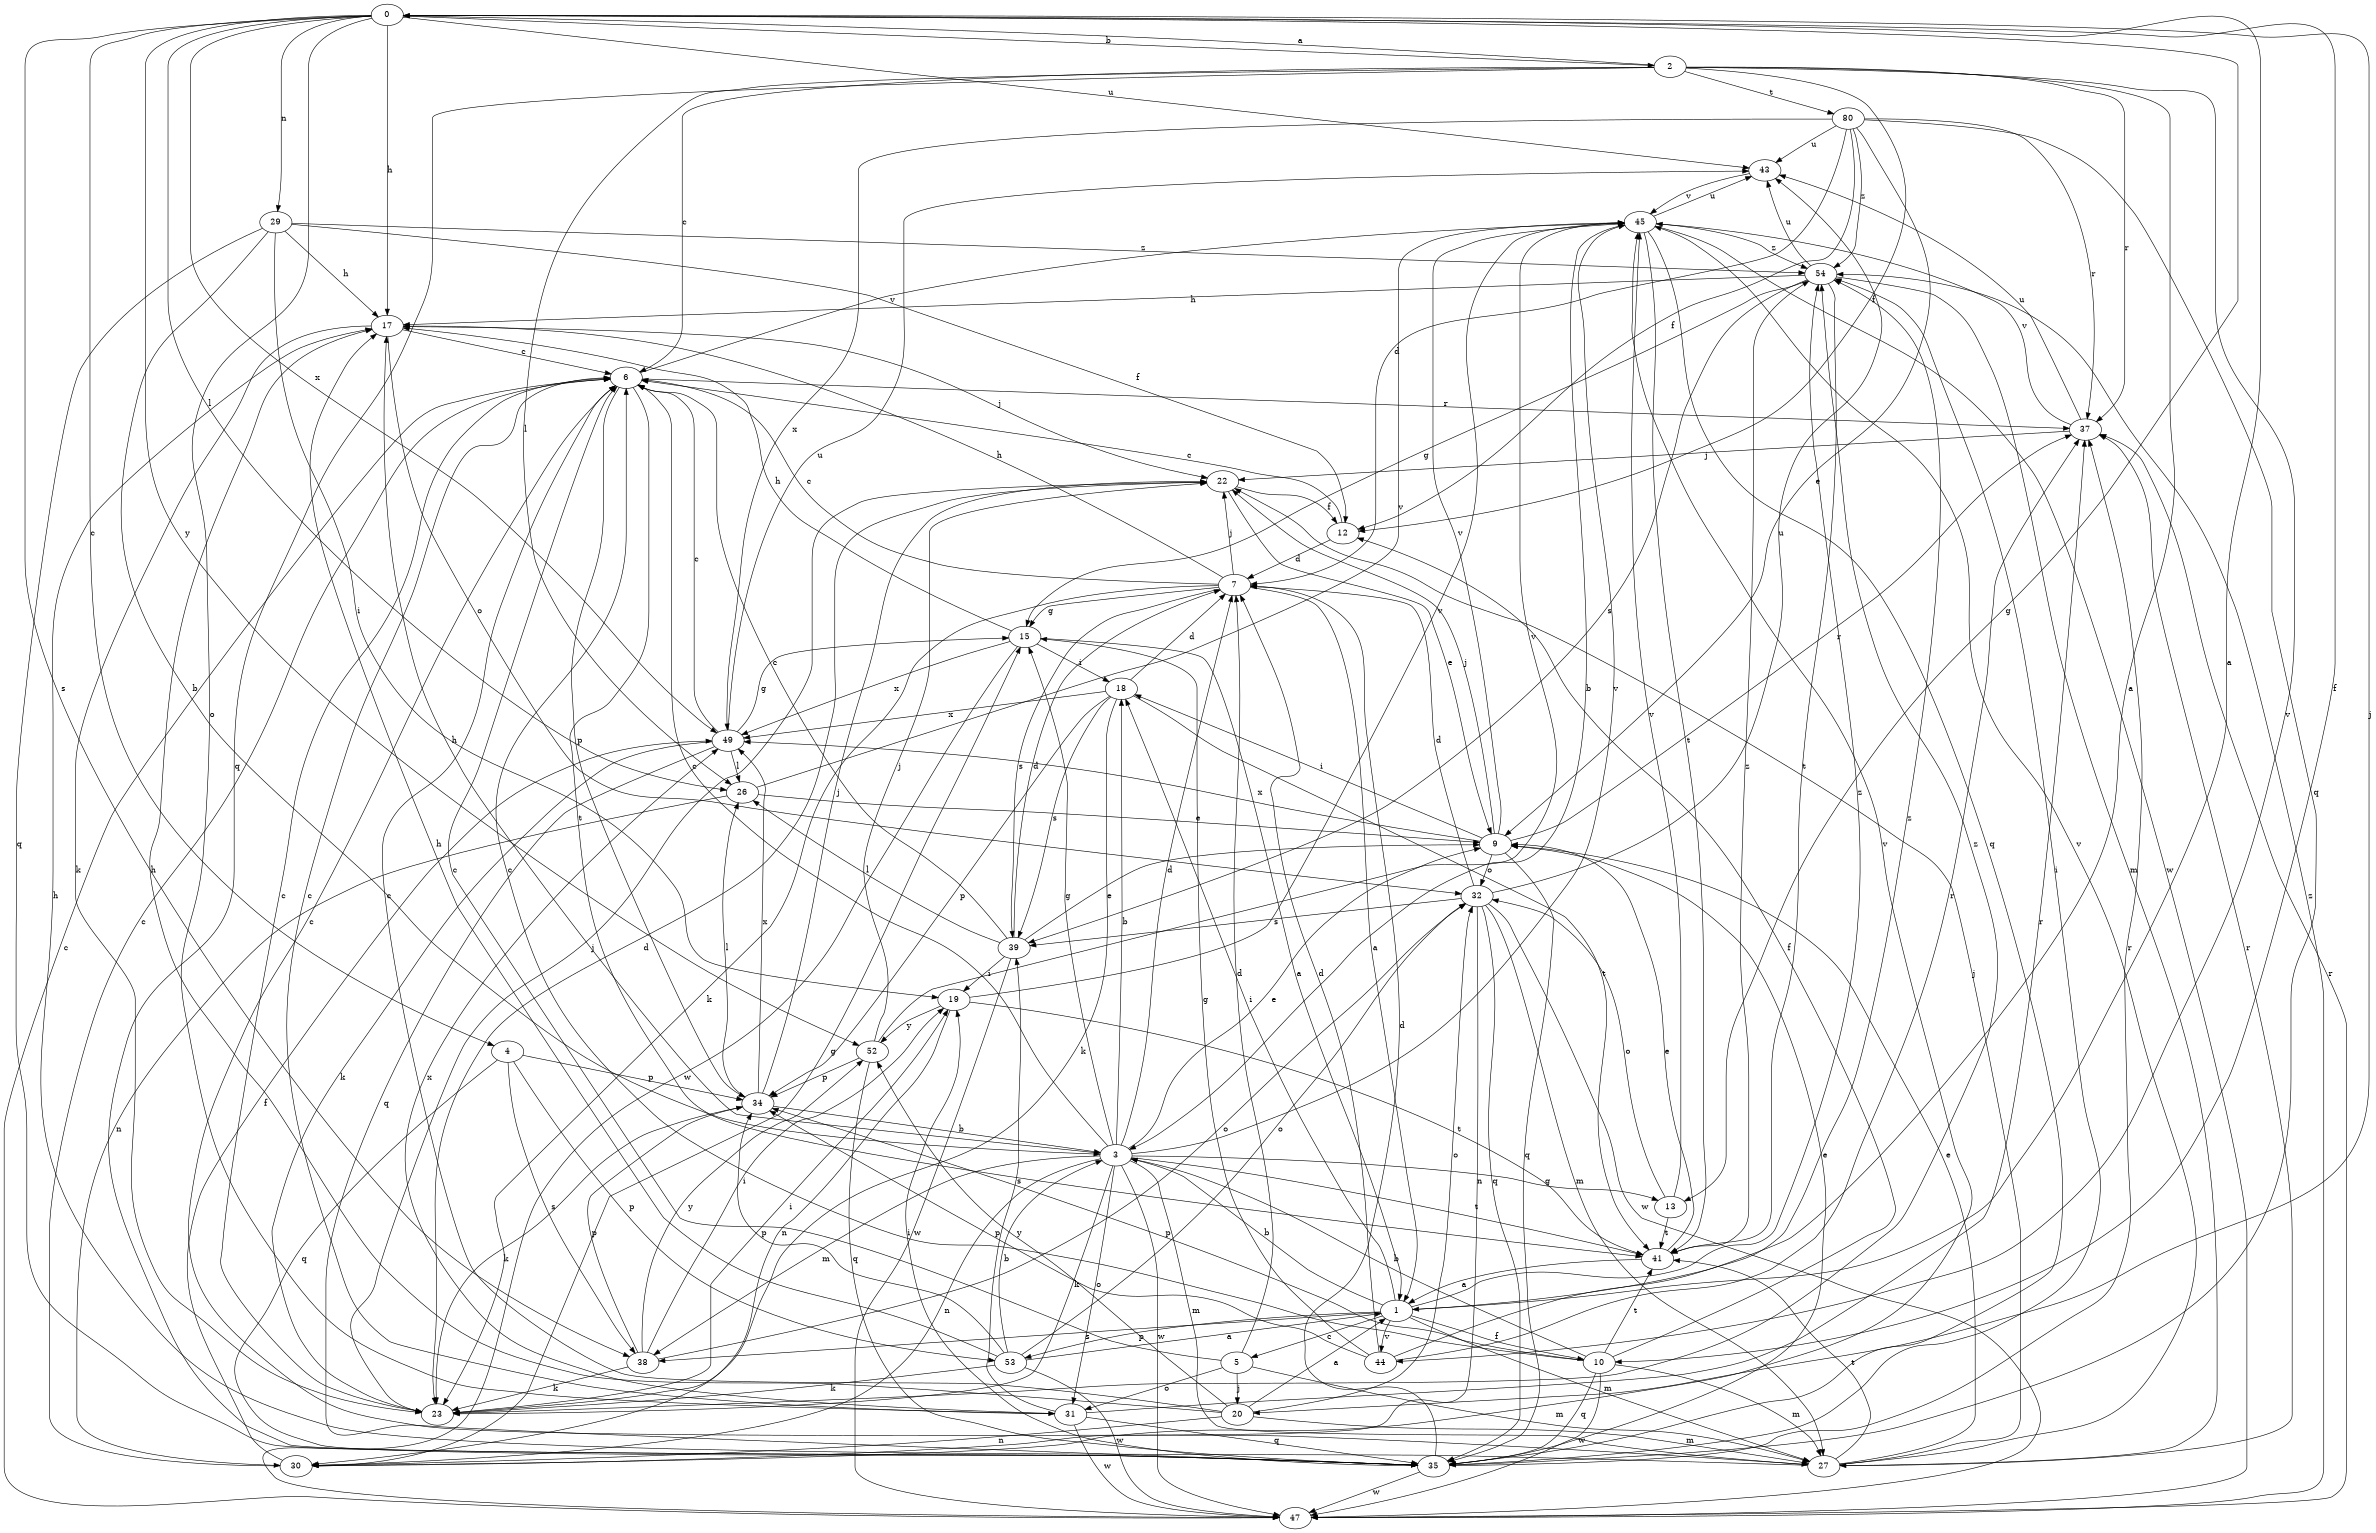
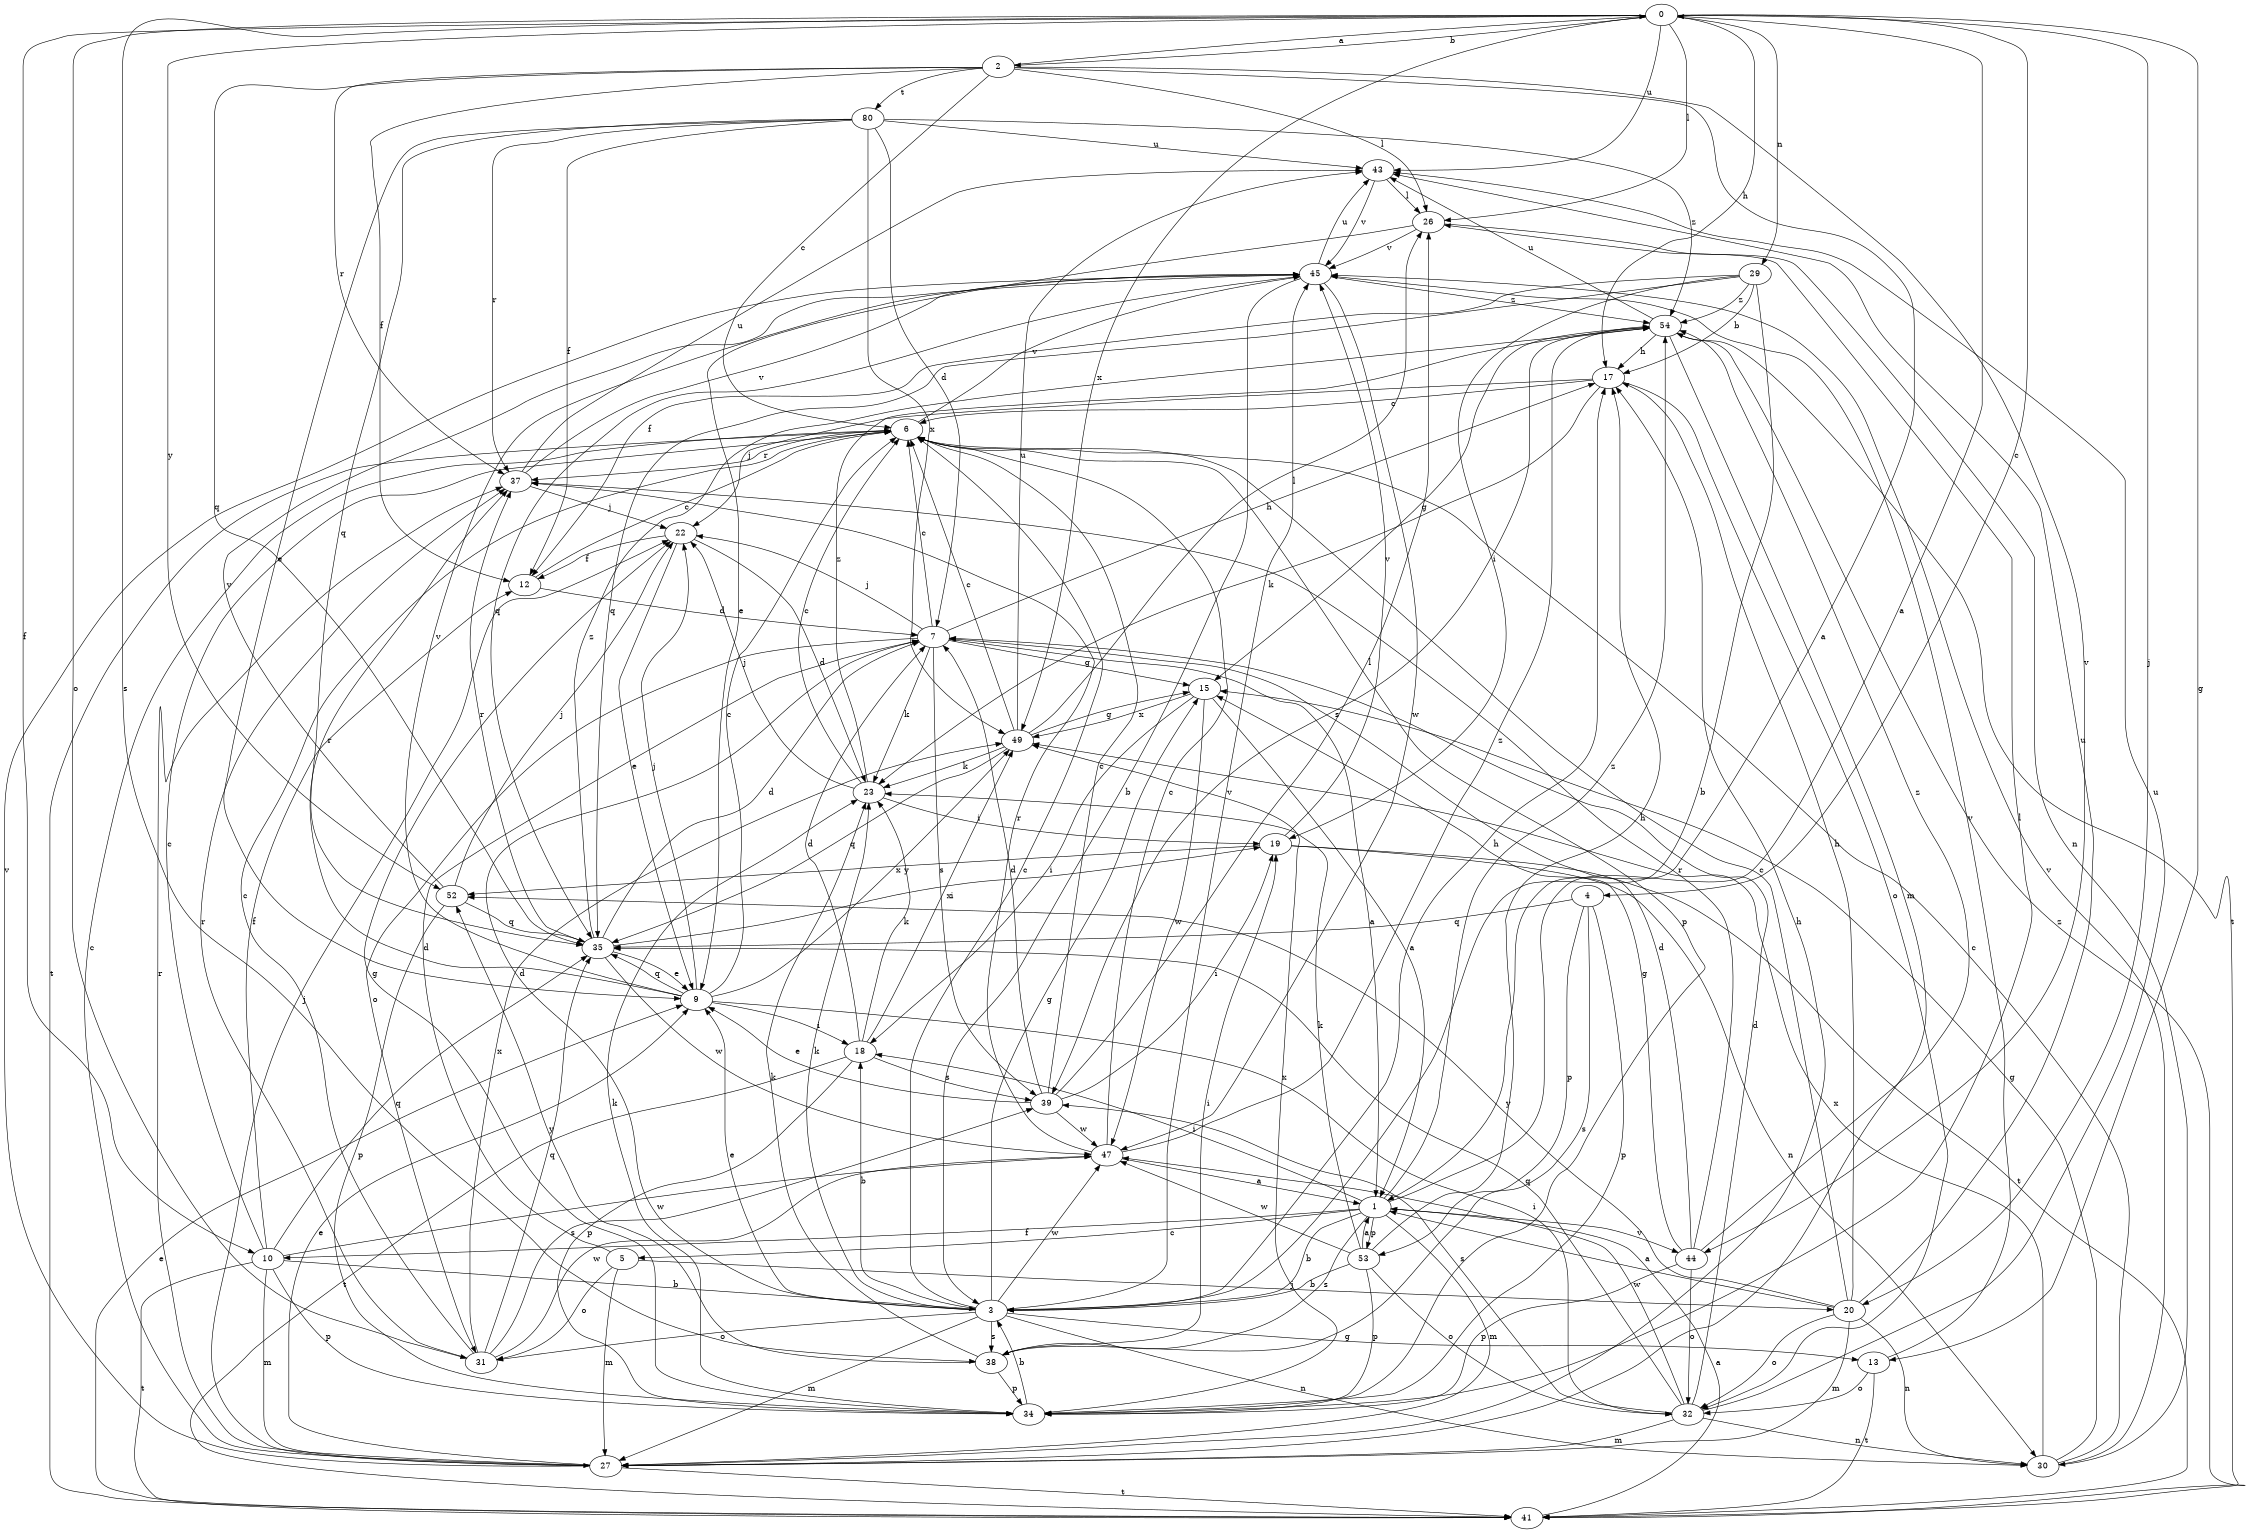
edge "43" -> "26": added, label "l"
edge "29" -> "17": label "h" -> "b"
edge "15" -> "17": removed, label "h"
edge "20" -> "43": added, label "u"
edge "45" -> "41": removed, label "t"
edge "34" -> "22": label "j" -> "g"
edge "7" -> "31": added, label "o"
edge "9" -> "32": label "o" -> "i"
edge "35" -> "54": label "i" -> "z"
edge "30" -> "49": label "f" -> "x"
edge "5" -> "6": now "9" -> "6"
edge "47" -> "1": added, label "a"
edge "3" -> "41": removed, label "t"
edge "38" -> "32": now "44" -> "32"
edge "3" -> "38": label "m" -> "s"
